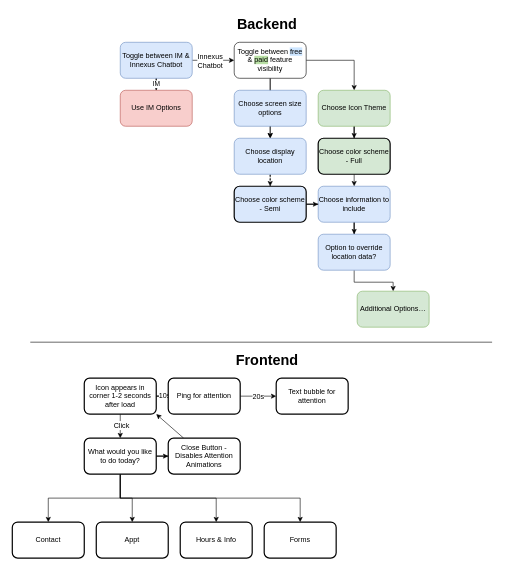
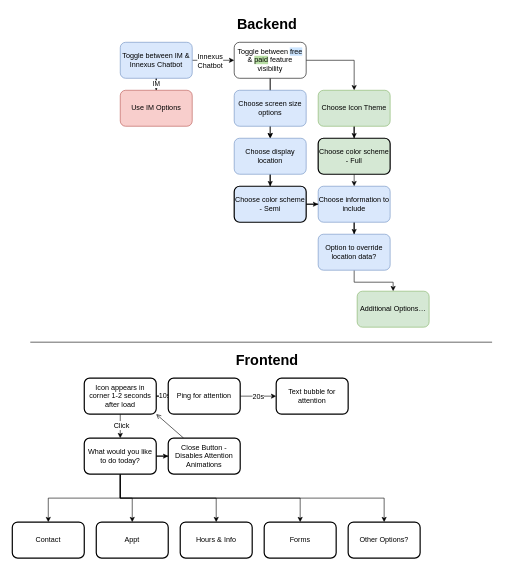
edge "Choose display location" -> "Choose color scheme - Semi": style dashed -> solid
edge "Close Button - Disables Attention Animations" -> "Icon appears in corner 1-2 seconds after load": arrowhead classic -> open
edge "What would you like to do today?" -> "Other Options?": added
node "Other Options?": added
